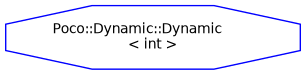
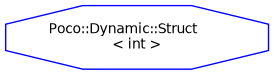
node "Poco::Dynamic::Dynamic < int >": label "Poco::Dynamic::Dynamic < int >" -> "Poco::Dynamic::Struct < int >"
